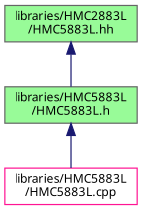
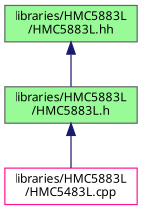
node "libraries/HMC2883L /HMC5883L.hh": label "libraries/HMC2883L /HMC5883L.hh" -> "libraries/HMC5883L /HMC5883L.hh"
node "libraries/HMC5883L /HMC5883L.cpp": label "libraries/HMC5883L /HMC5883L.cpp" -> "libraries/HMC5883L /HMC5483L.cpp"
